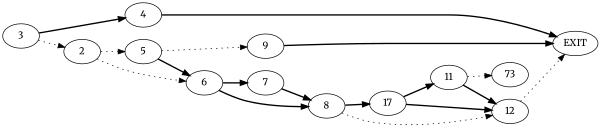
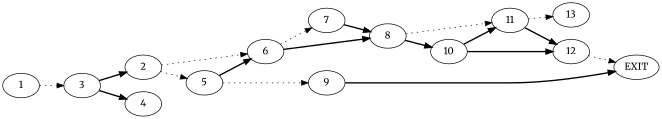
edge "4" -> "EXIT": removed
edge "3" -> "2": style dotted -> bold
node "73": label "73" -> "13"
edge "6" -> "7": style bold -> dotted
node "1": added
node "17": label "17" -> "10"
edge "8" -> "12": now "8" -> "11"
